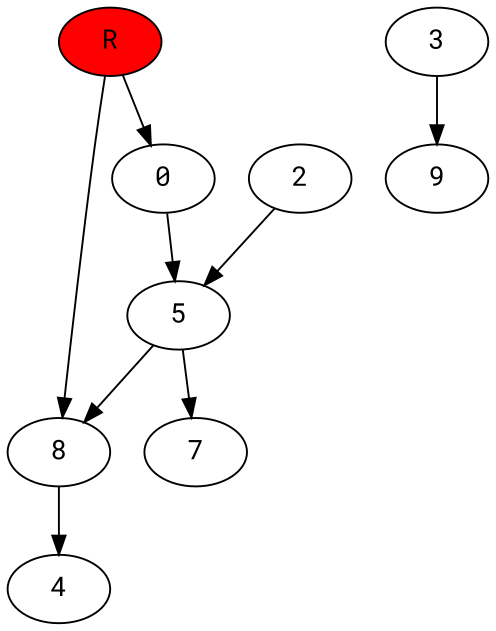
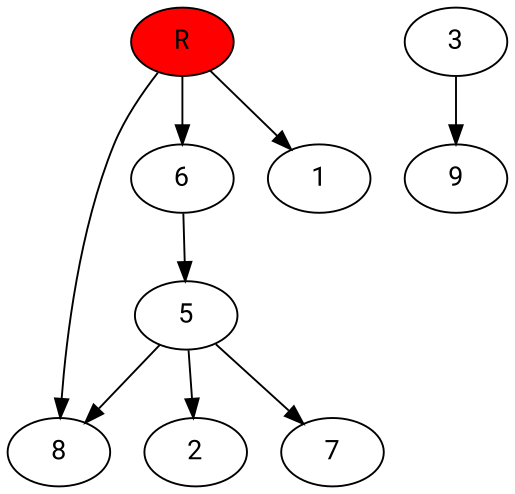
node "0": label "0" -> "6"
node "1": added
edge "2" -> "5": reversed
node "4": removed
